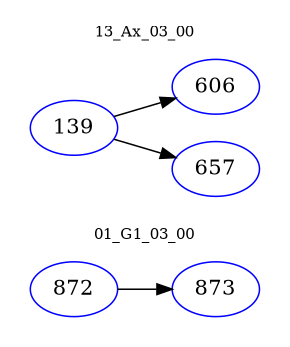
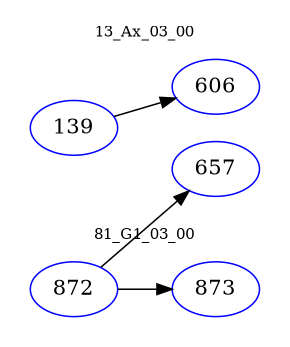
edge "139" -> "657": now "872" -> "657"
cluster "01_G1_03_00": label "01_G1_03_00" -> "81_G1_03_00"
